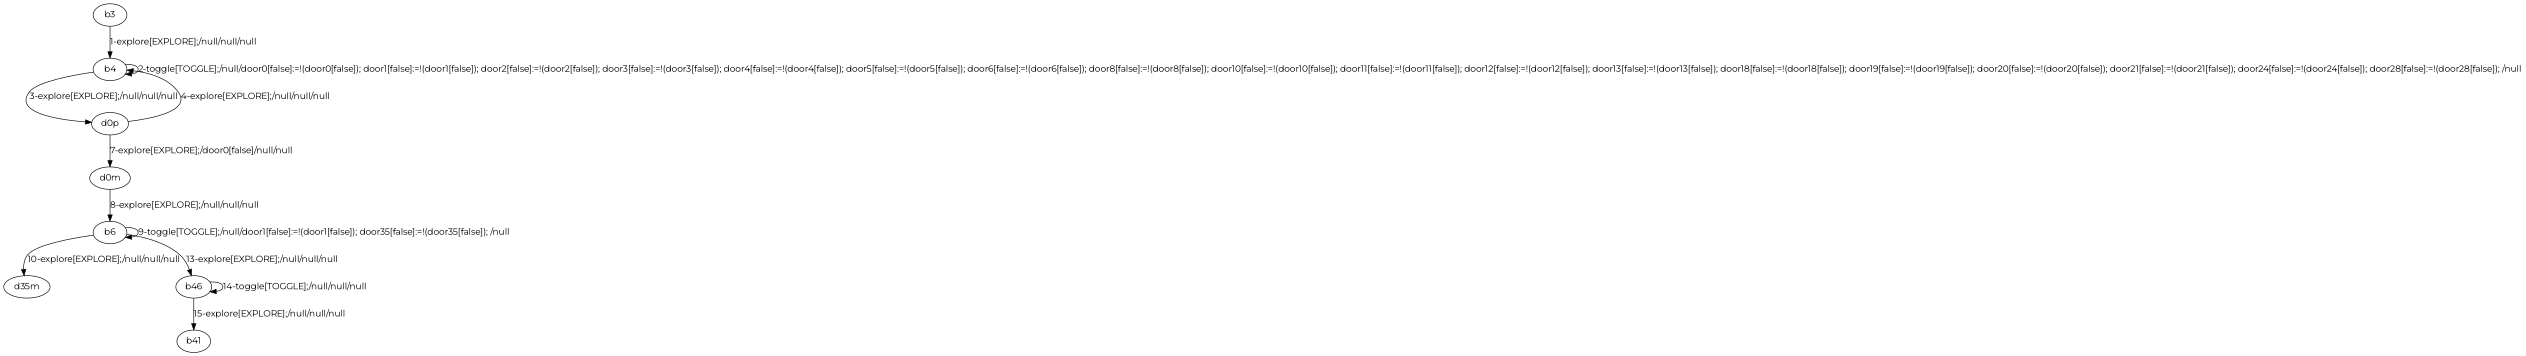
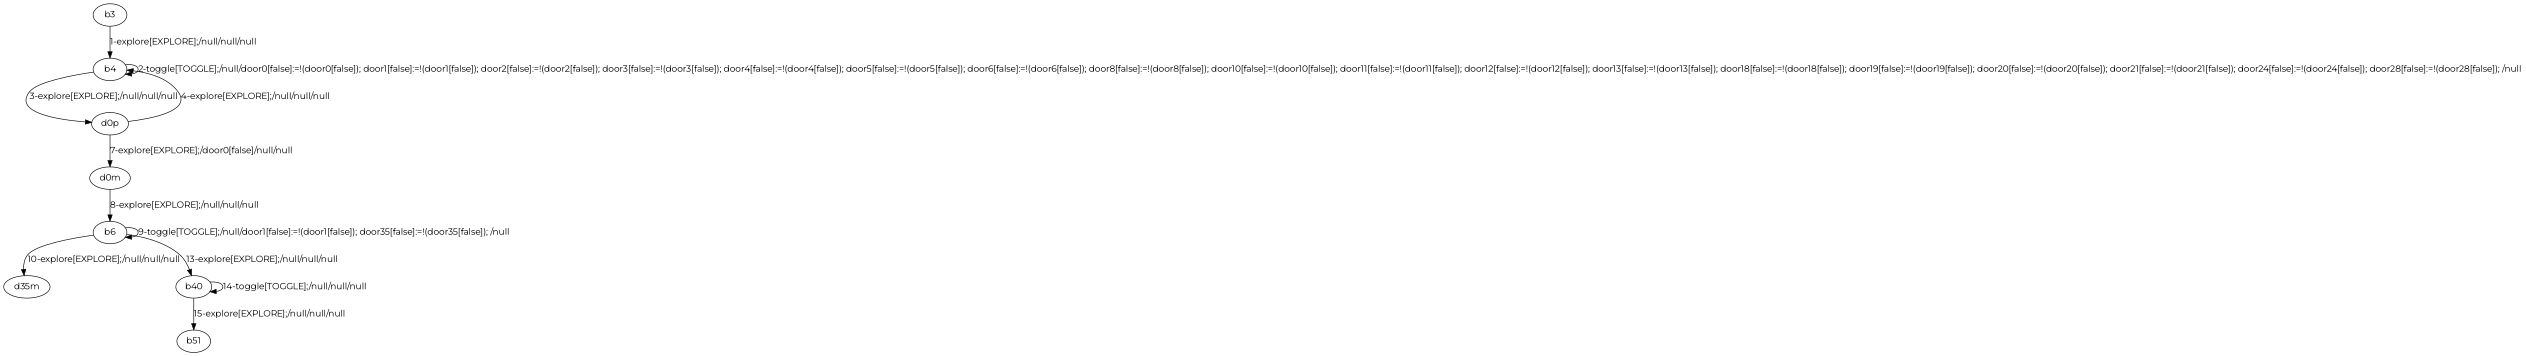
node "b46": label "b46" -> "b40"
node "b41": label "b41" -> "b51"
